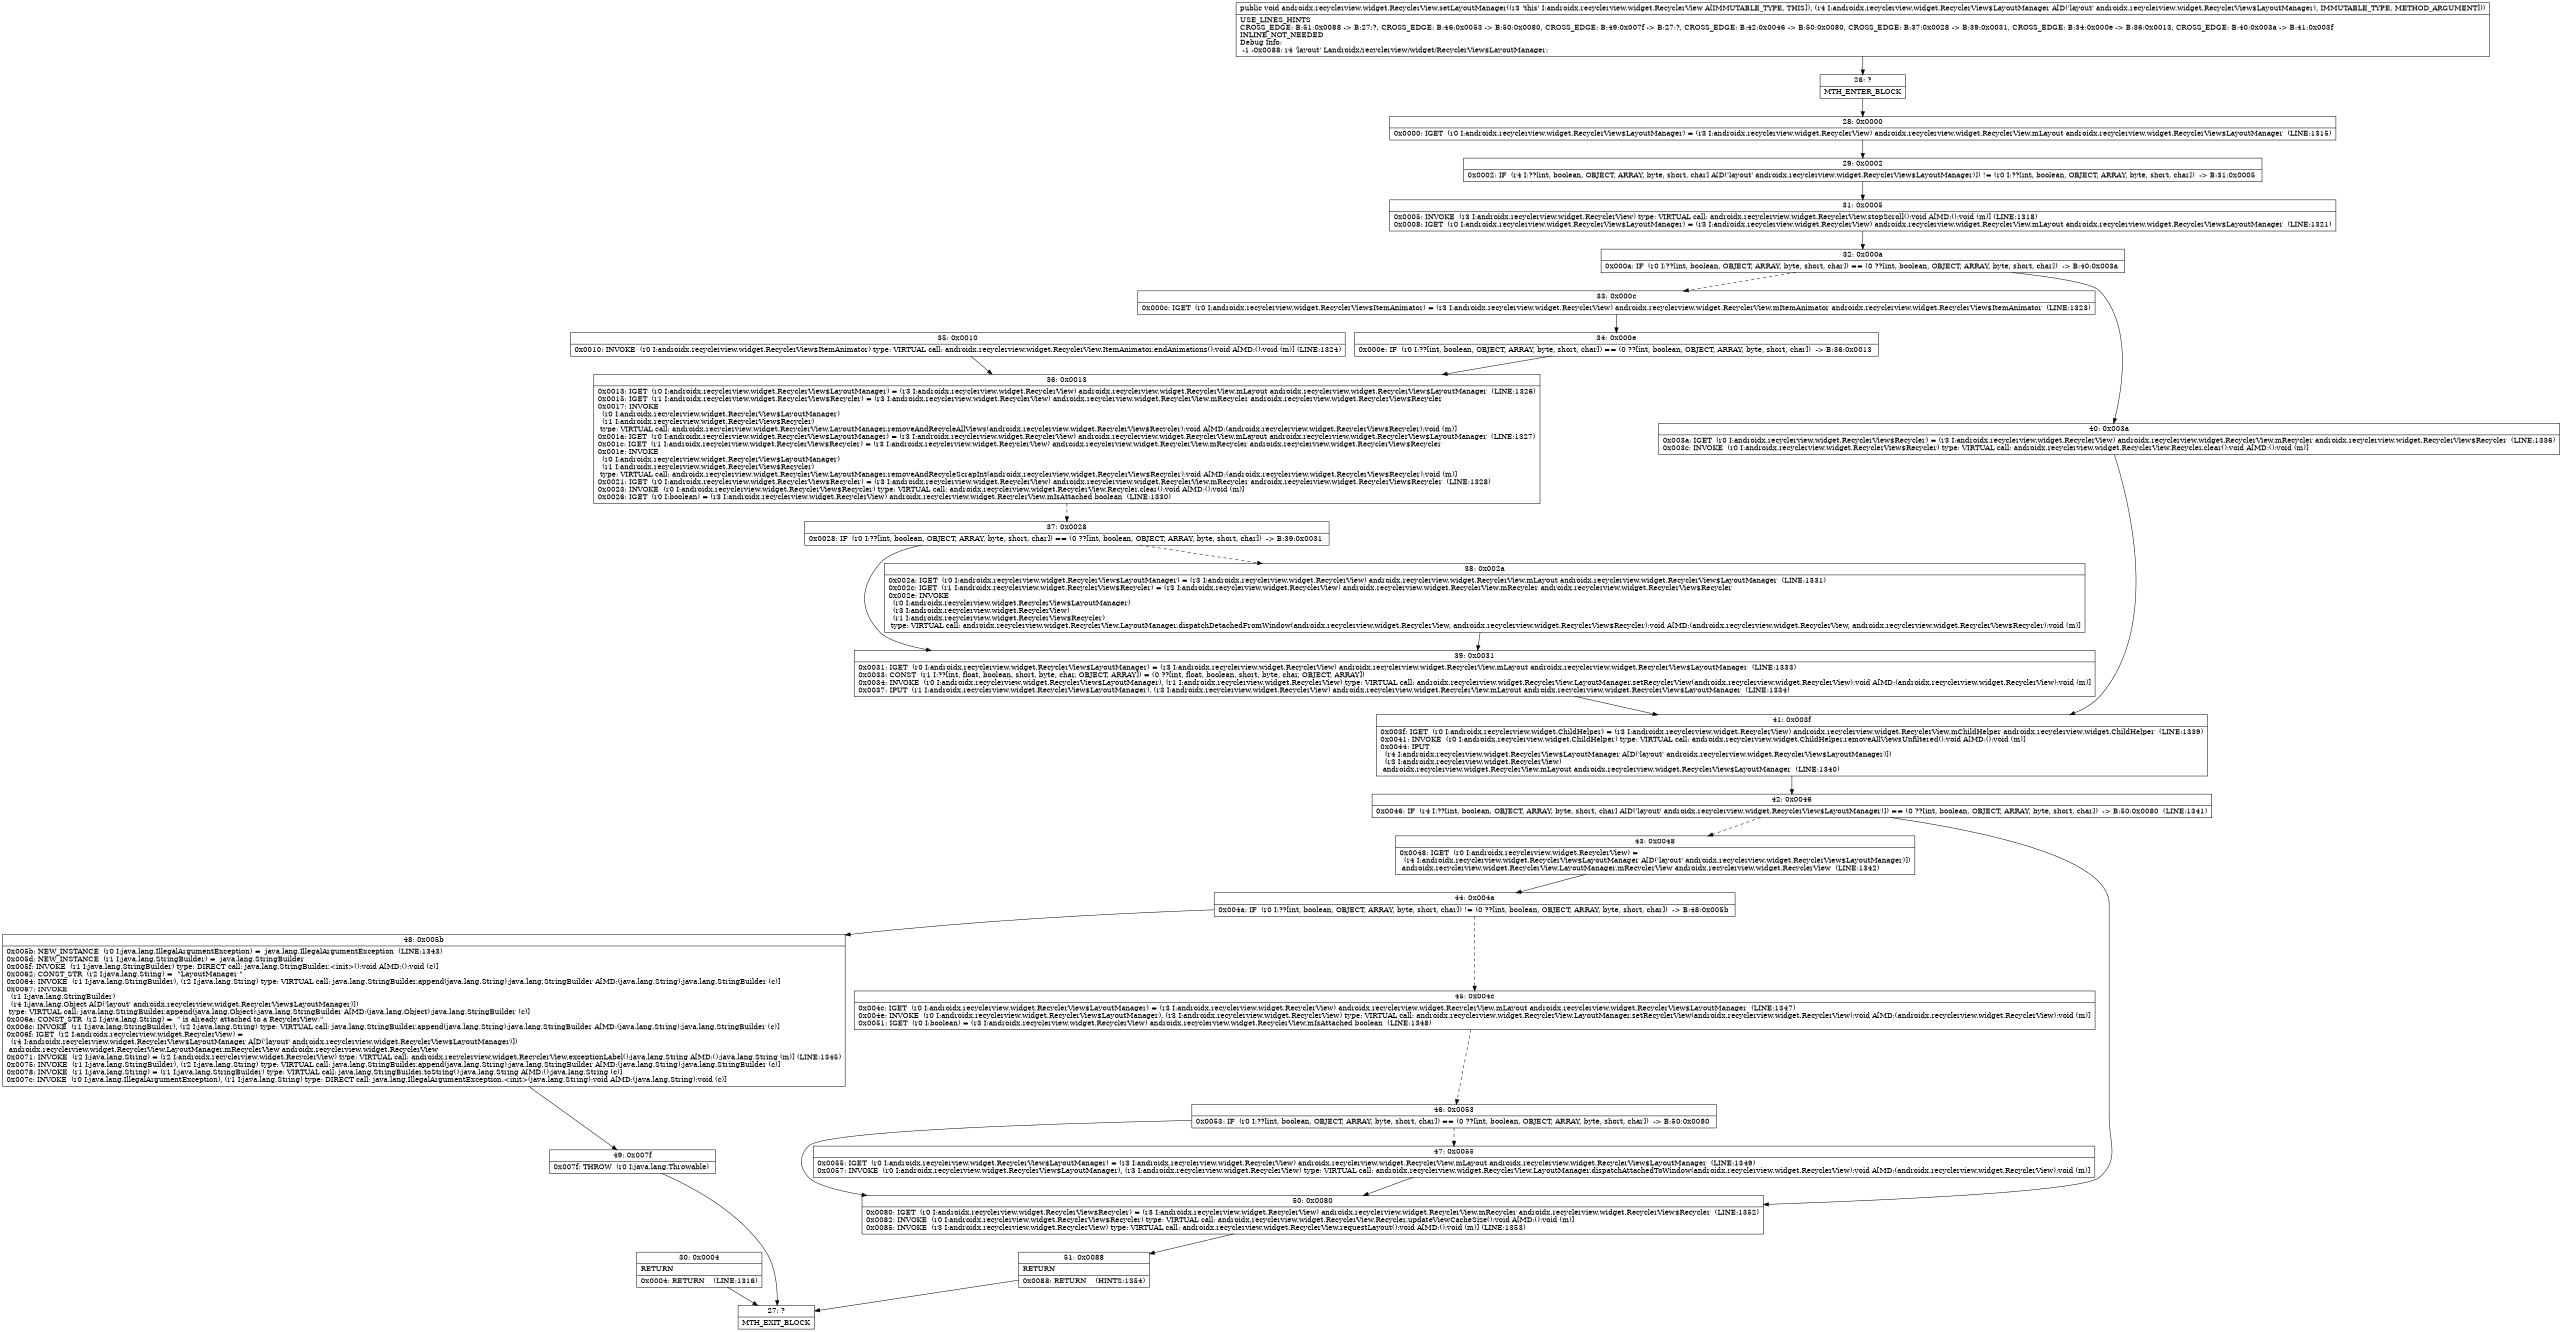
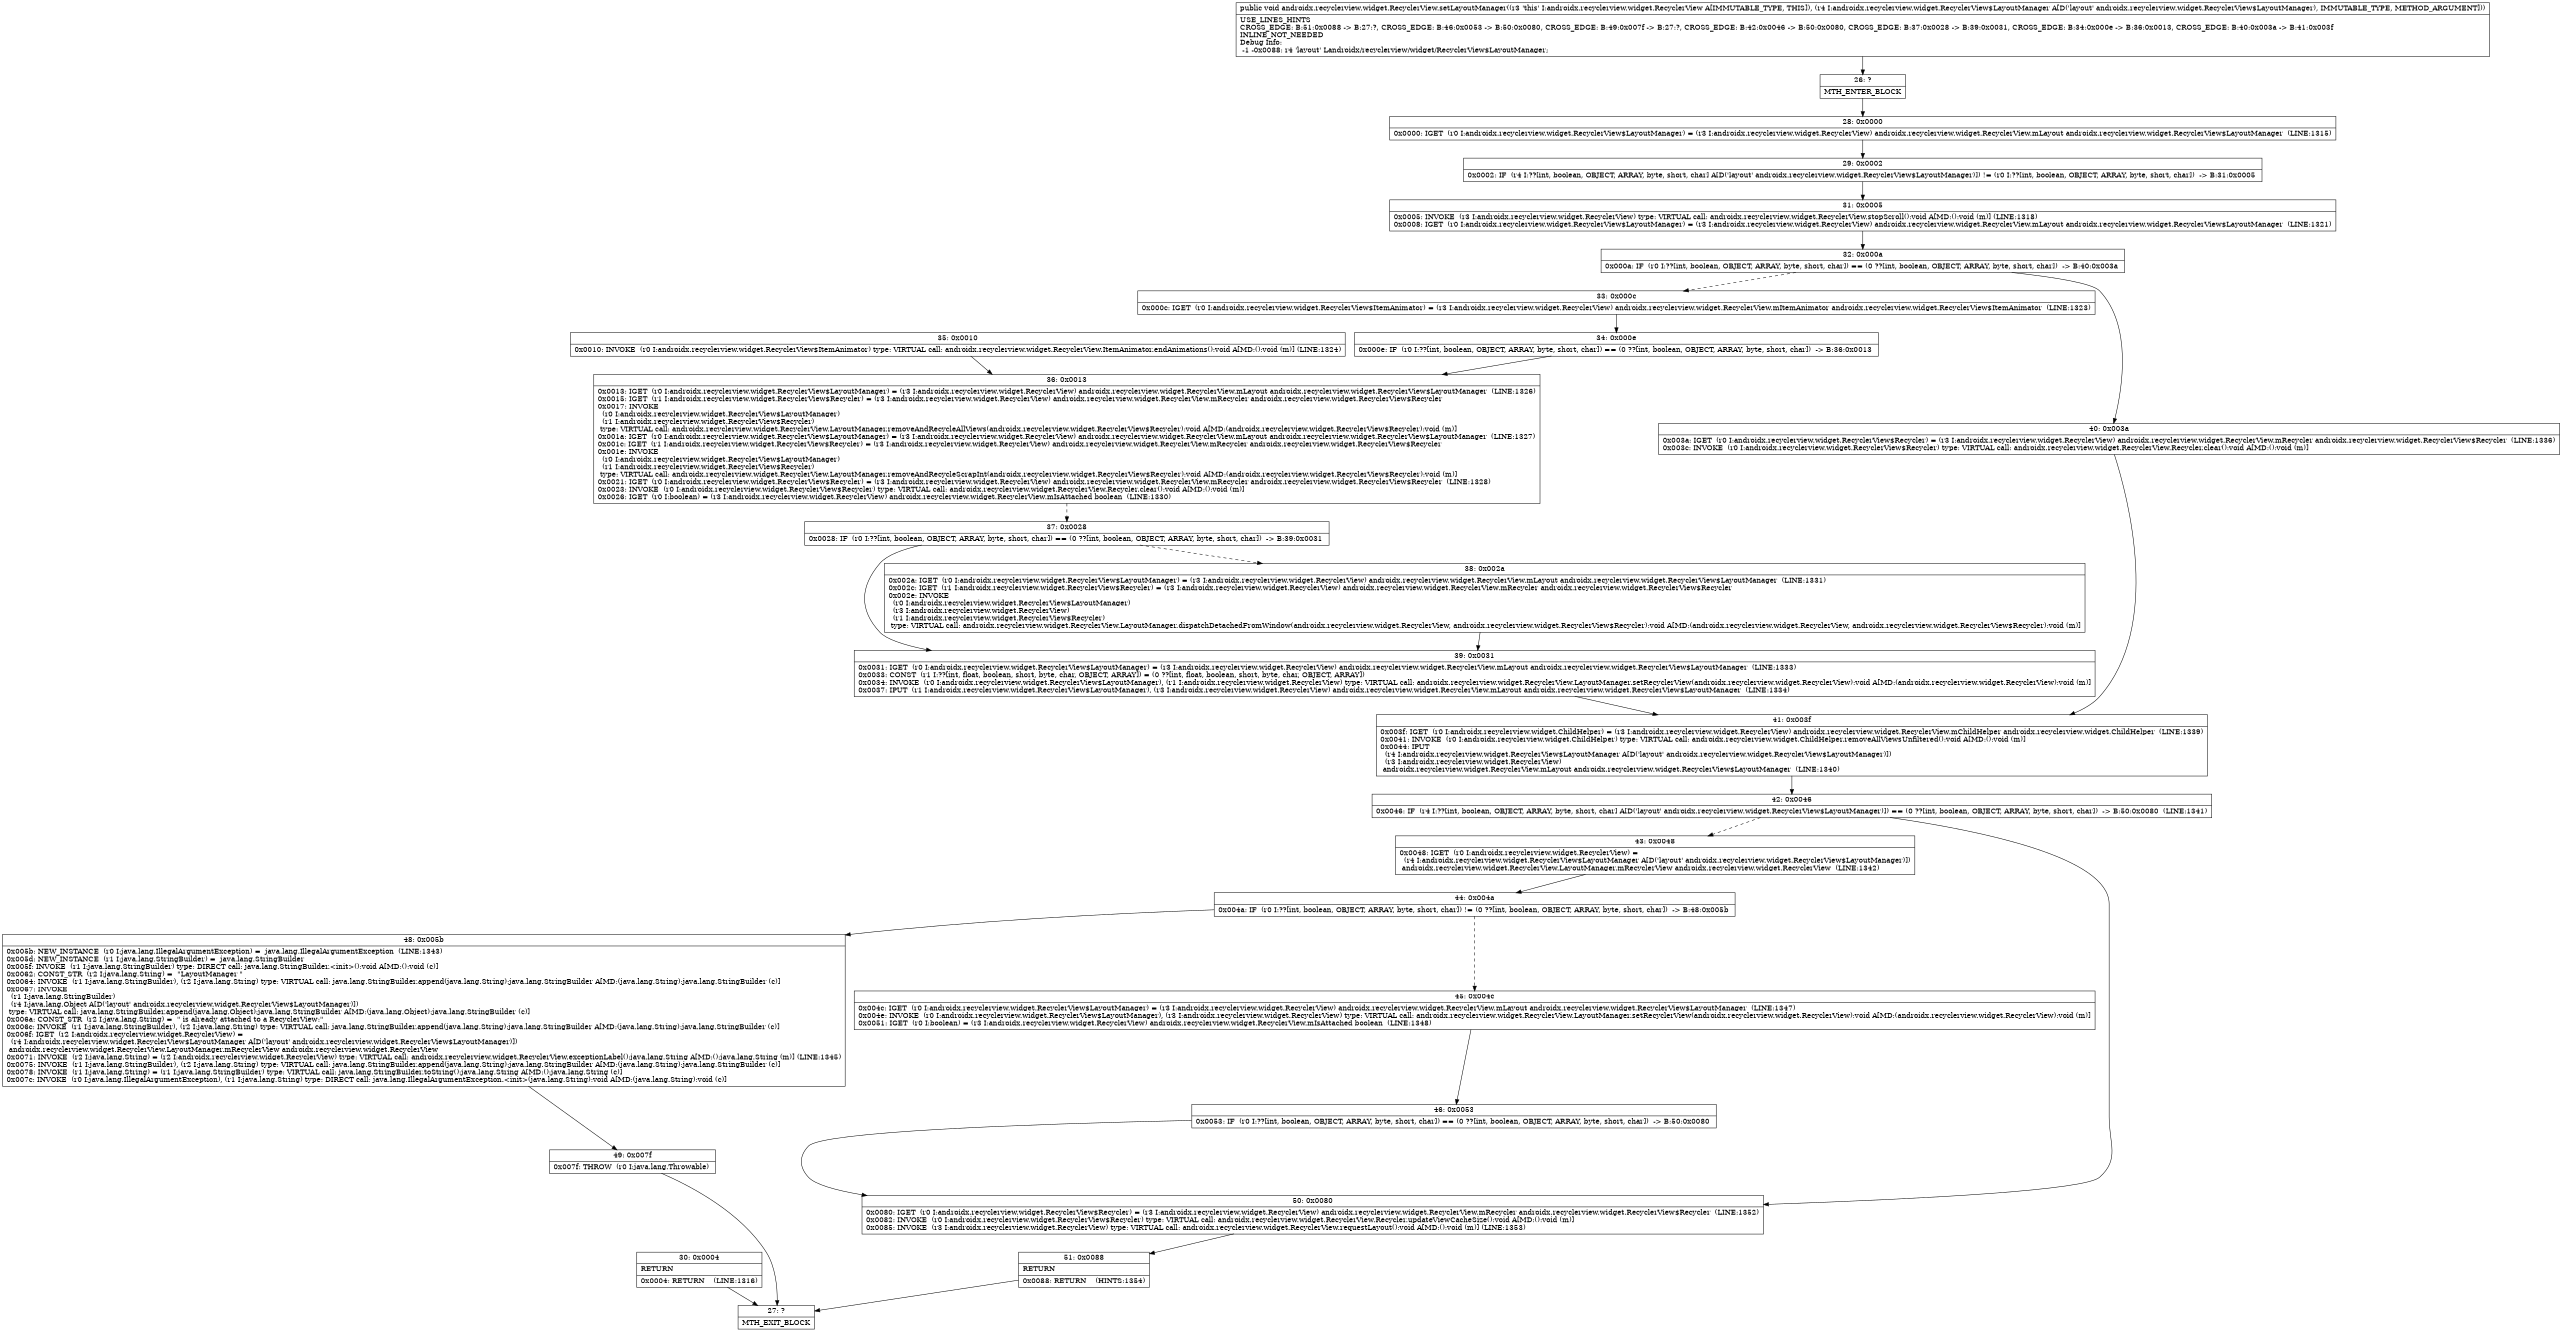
edge "45: 0x004c" -> "46: 0x0053": style dashed -> solid
node "47: 0x0055": removed
